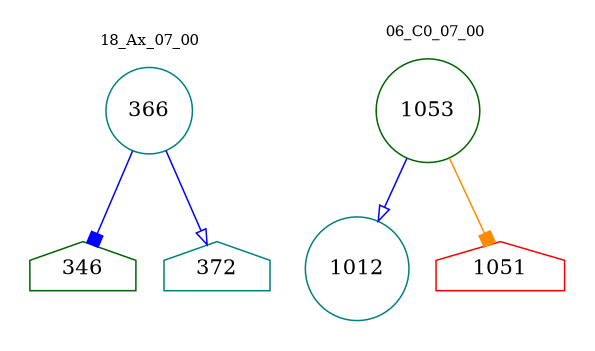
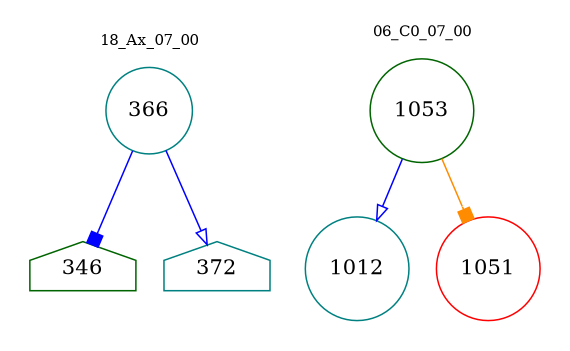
node "1051": shape house -> circle
